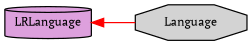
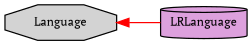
edge "Language" -> "LRLanguage": reversed
